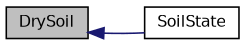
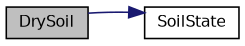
edge "SoilState" -> "DrySoil": reversed
